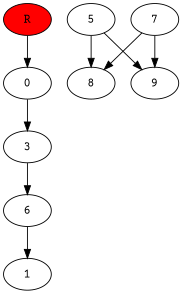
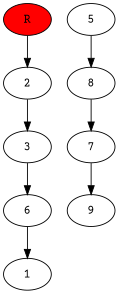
edge "5" -> "9": removed
edge "7" -> "8": reversed
node "0": label "0" -> "2"
